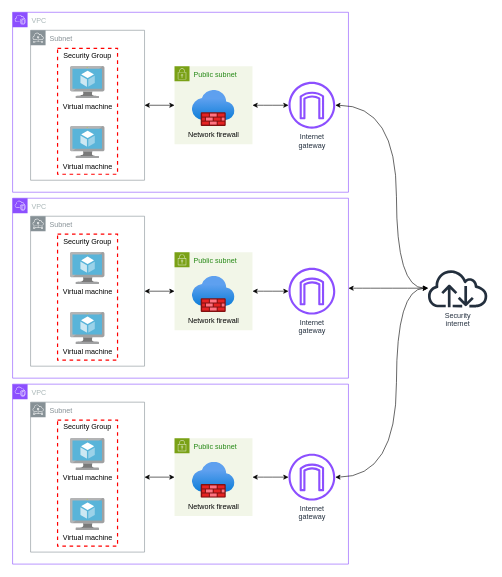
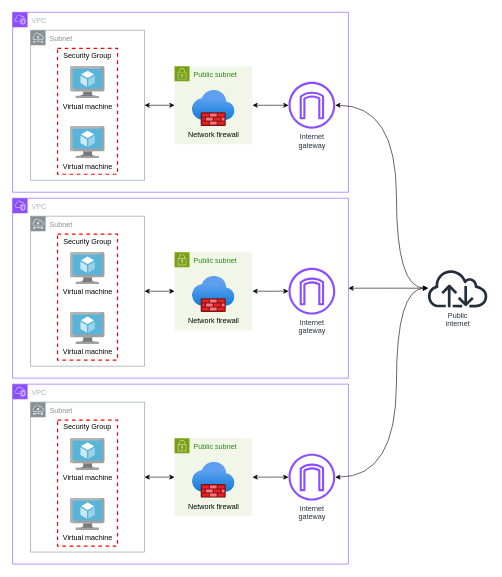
node "Security internet": label "Security internet" -> "Public internet"
